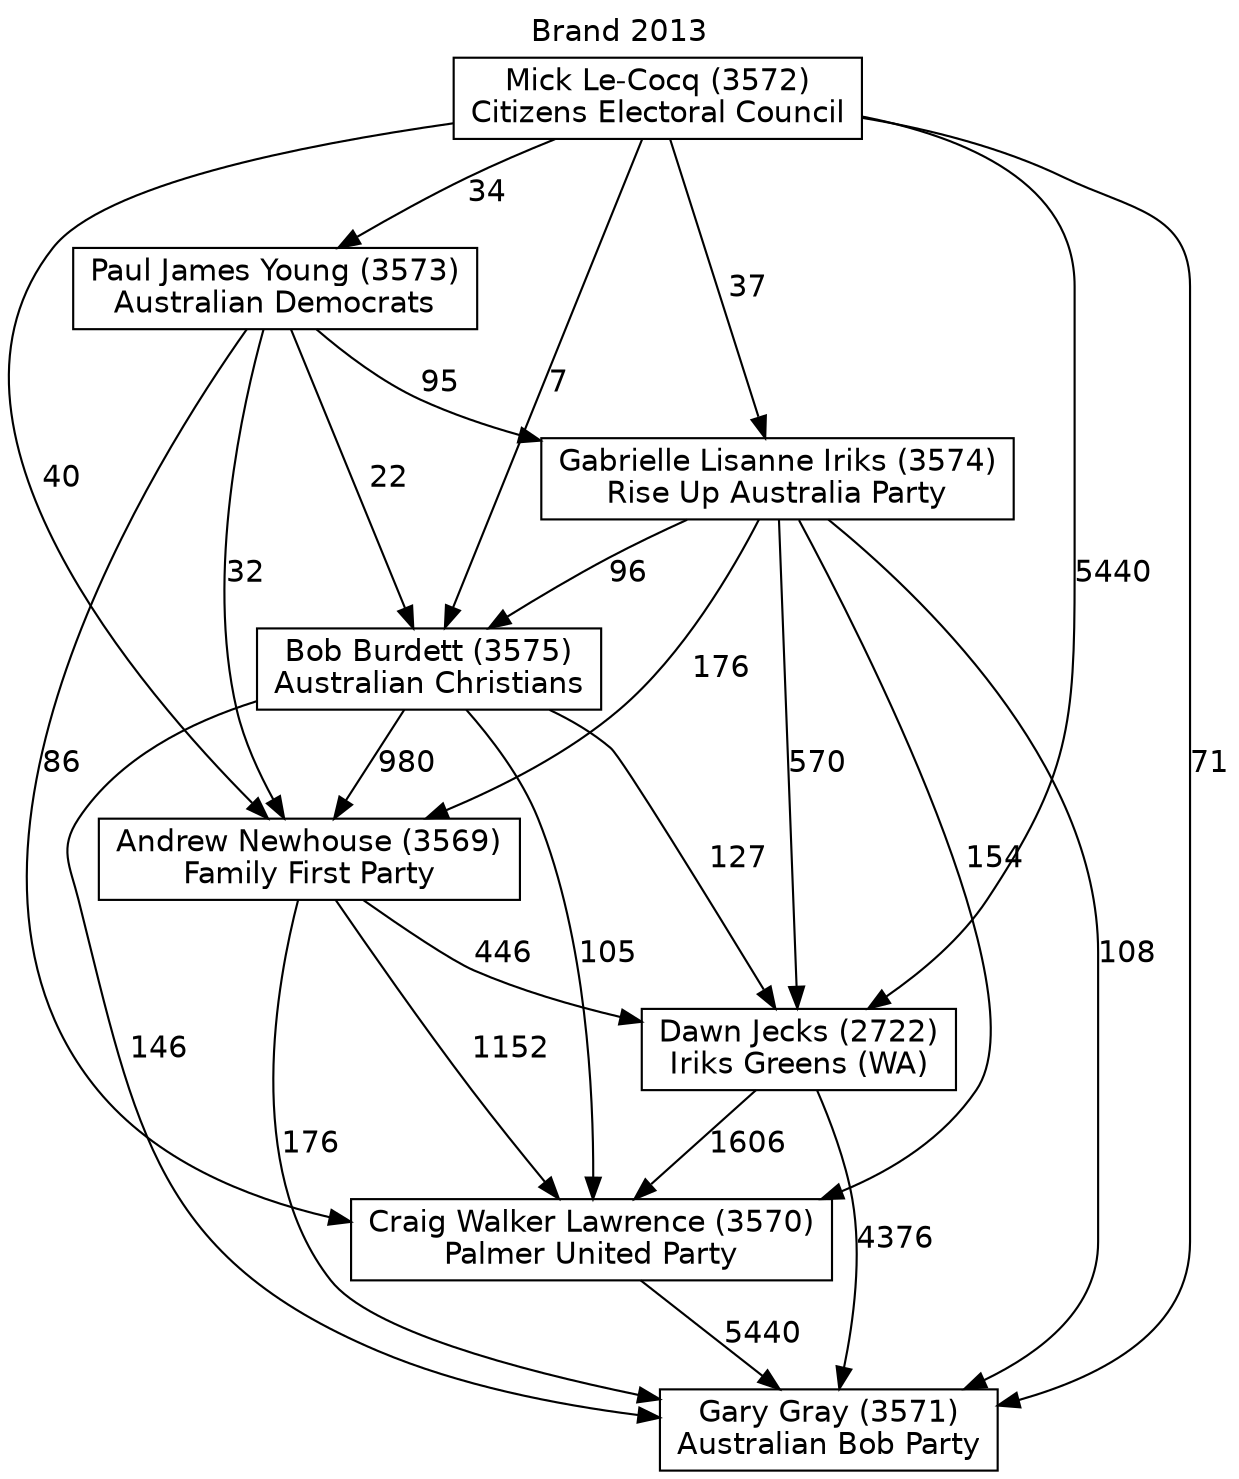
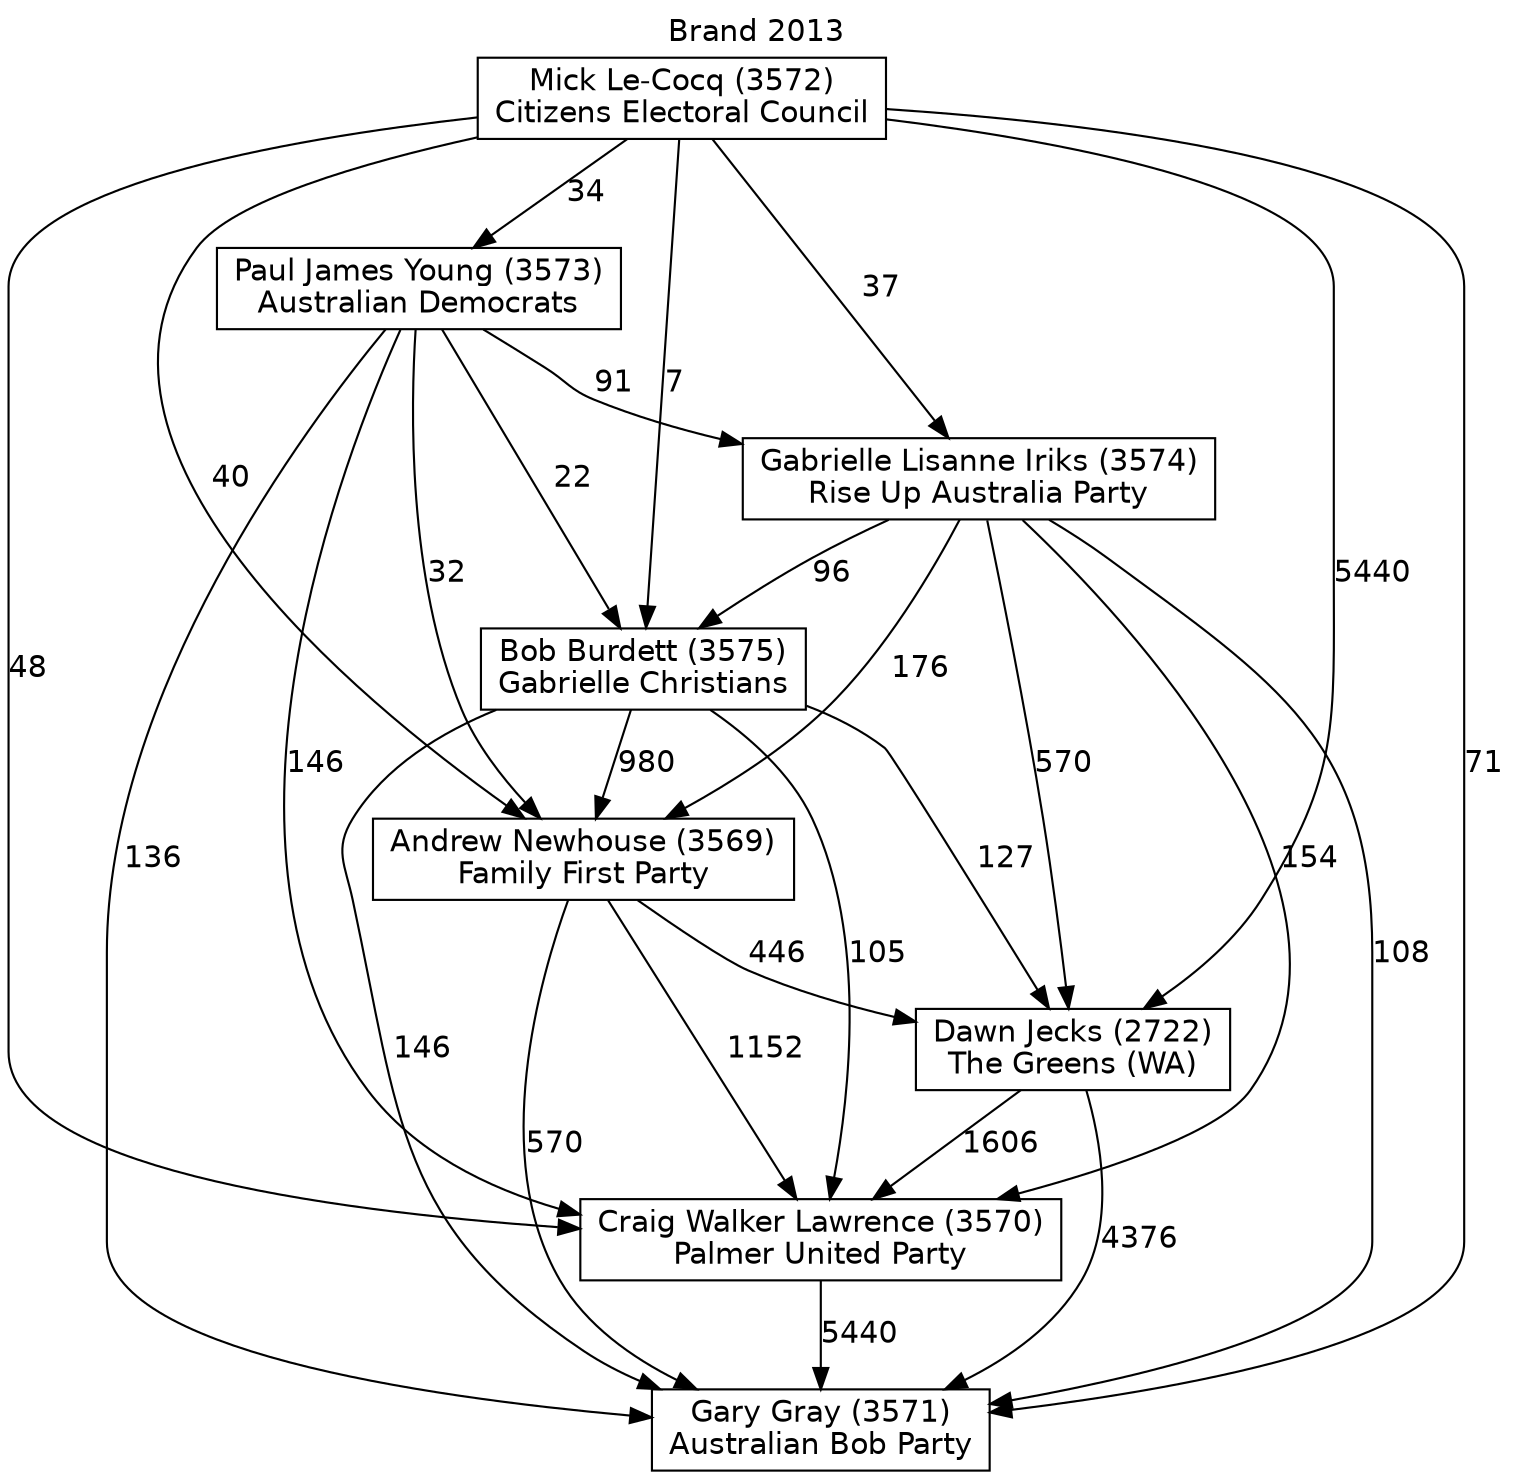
edge "Paul James Young (3573) Australian Democrats" -> "Gabrielle Lisanne Iriks (3574) Rise Up Australia Party": label "95" -> "91"
node "Bob Burdett (3575) Australian Christians": label "Bob Burdett (3575) Australian Christians" -> "Bob Burdett (3575) Gabrielle Christians"
edge "Mick Le-Cocq (3572) Citizens Electoral Council" -> "Craig Walker Lawrence (3570) Palmer United Party": added, label "48"
edge "Paul James Young (3573) Australian Democrats" -> "Craig Walker Lawrence (3570) Palmer United Party": label "86" -> "146"
edge "Paul James Young (3573) Australian Democrats" -> "Gary Gray (3571) Australian Bob Party": added, label "136"
node "Dawn Jecks (2722) Iriks Greens (WA)": label "Dawn Jecks (2722) Iriks Greens (WA)" -> "Dawn Jecks (2722) The Greens (WA)"
edge "Andrew Newhouse (3569) Family First Party" -> "Gary Gray (3571) Australian Bob Party": label "176" -> "570"
